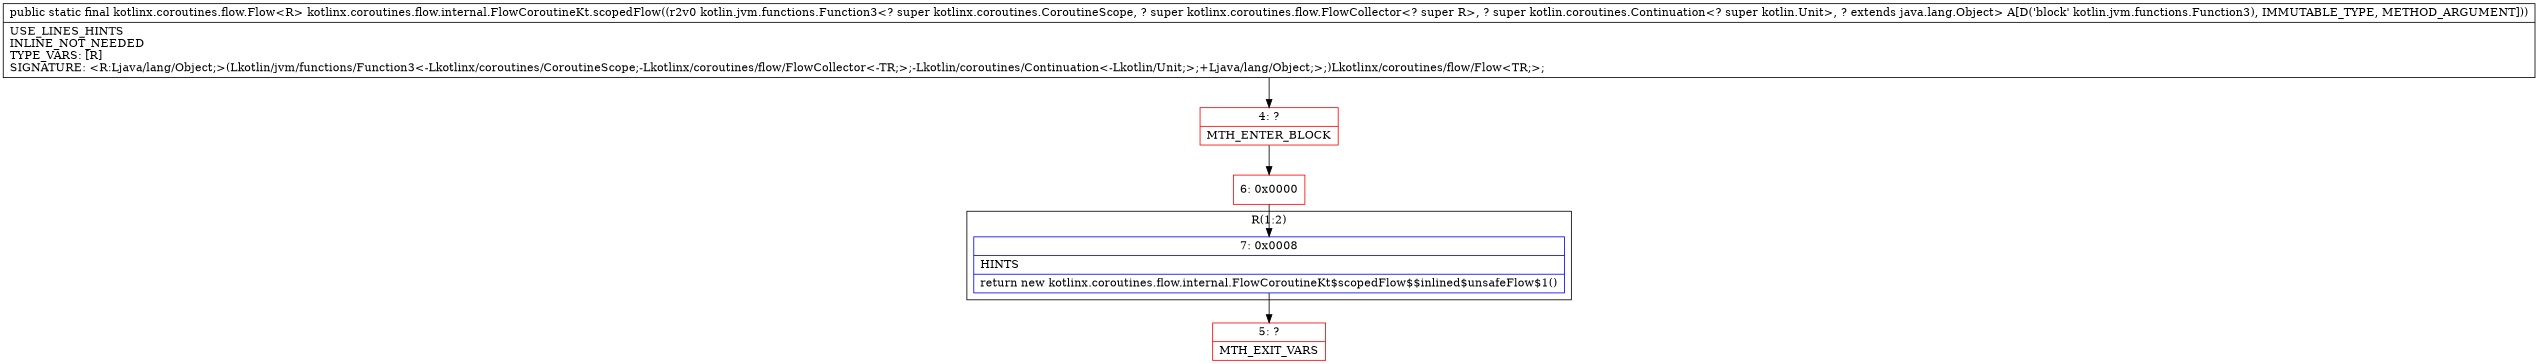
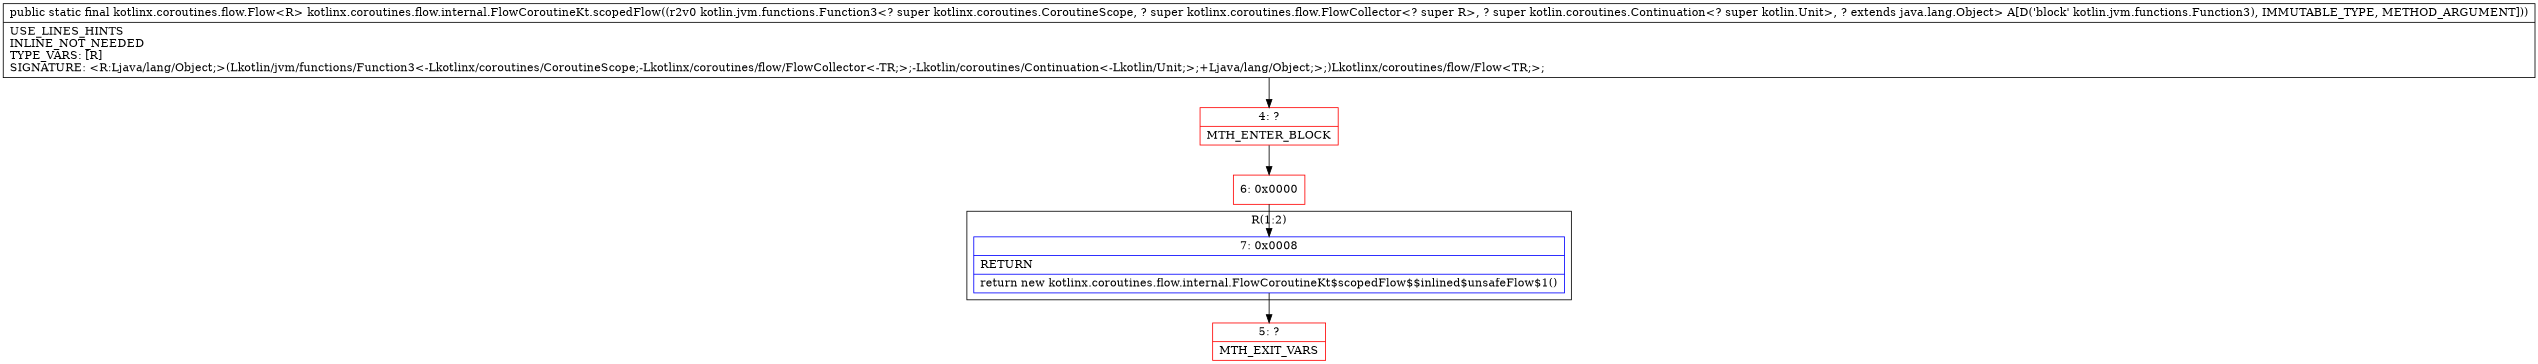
node "7: 0x0008": text "HINTS" -> "RETURN"
